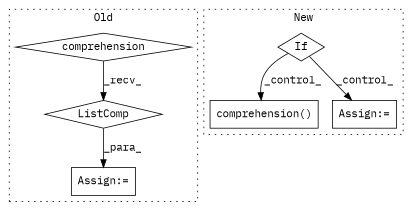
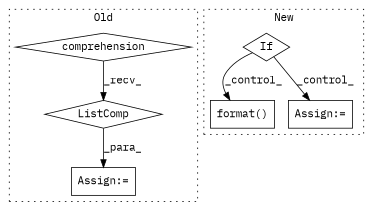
node "comprehension()": label "comprehension()" -> "format()"
